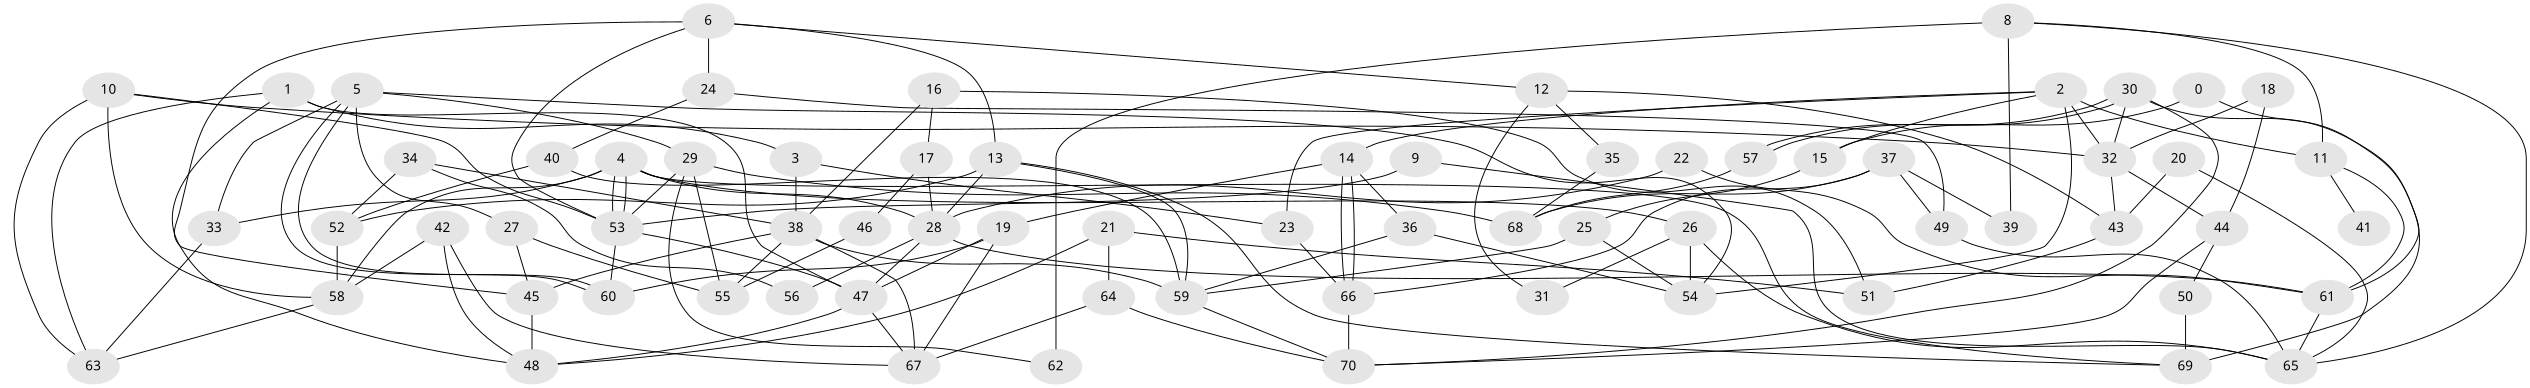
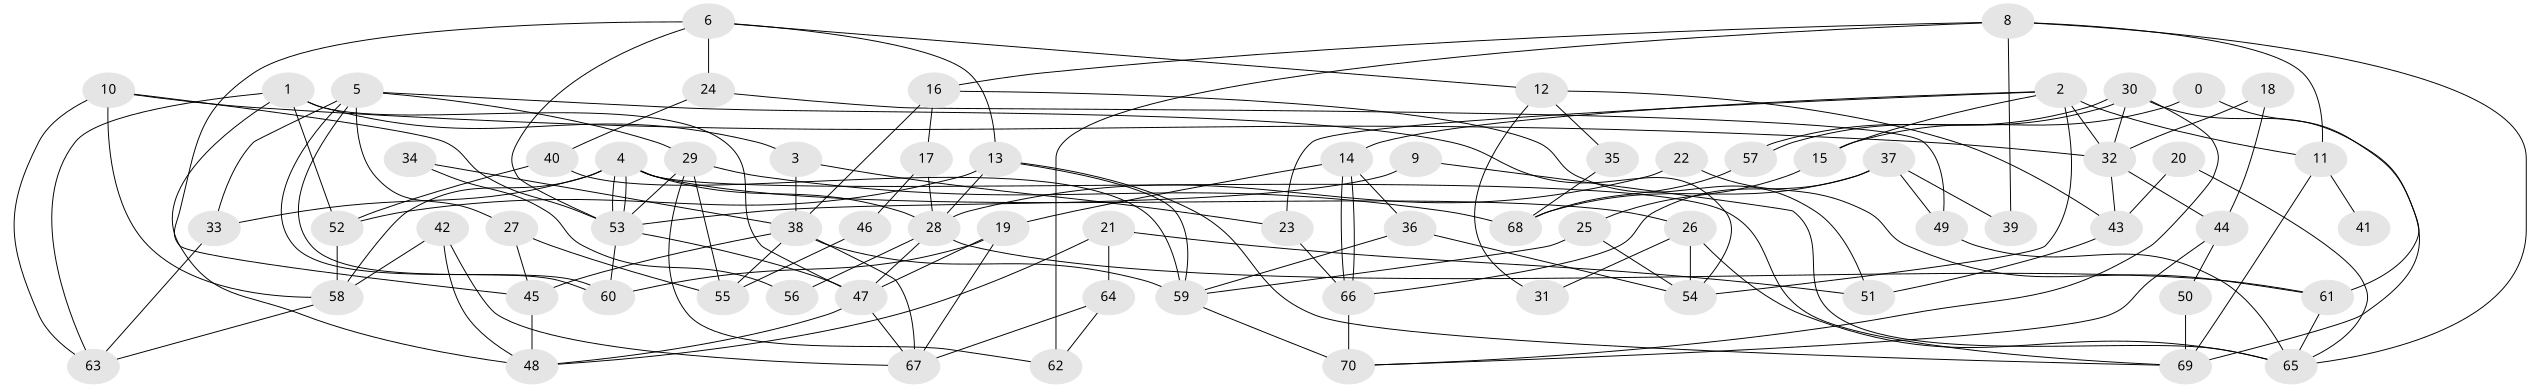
edge "8" -- "16": added
edge "34" -- "52": now "1" -- "52"
edge "11" -- "61": now "11" -- "69"
edge "64" -- "70": now "64" -- "62"
